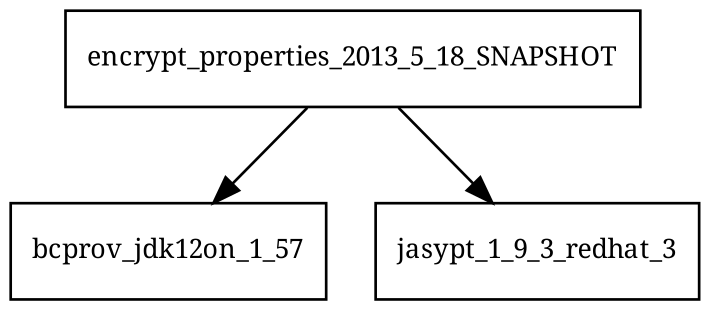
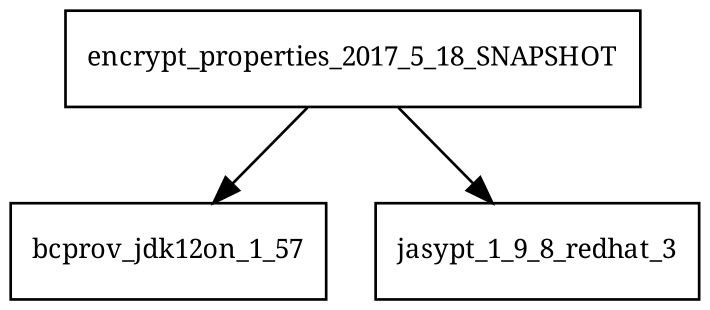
node "encrypt_properties_2013_5_18_SNAPSHOT": label "encrypt_properties_2013_5_18_SNAPSHOT" -> "encrypt_properties_2017_5_18_SNAPSHOT"
node "jasypt_1_9_3_redhat_3": label "jasypt_1_9_3_redhat_3" -> "jasypt_1_9_8_redhat_3"
